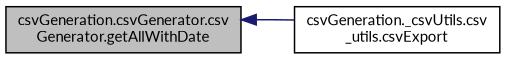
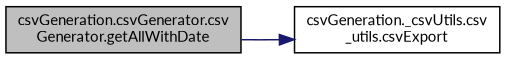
edge "csvGeneration._csvUtils.csv _utils.csvExport" -> "csvGeneration.csvGenerator.csv Generator.getAllWithDate": reversed
